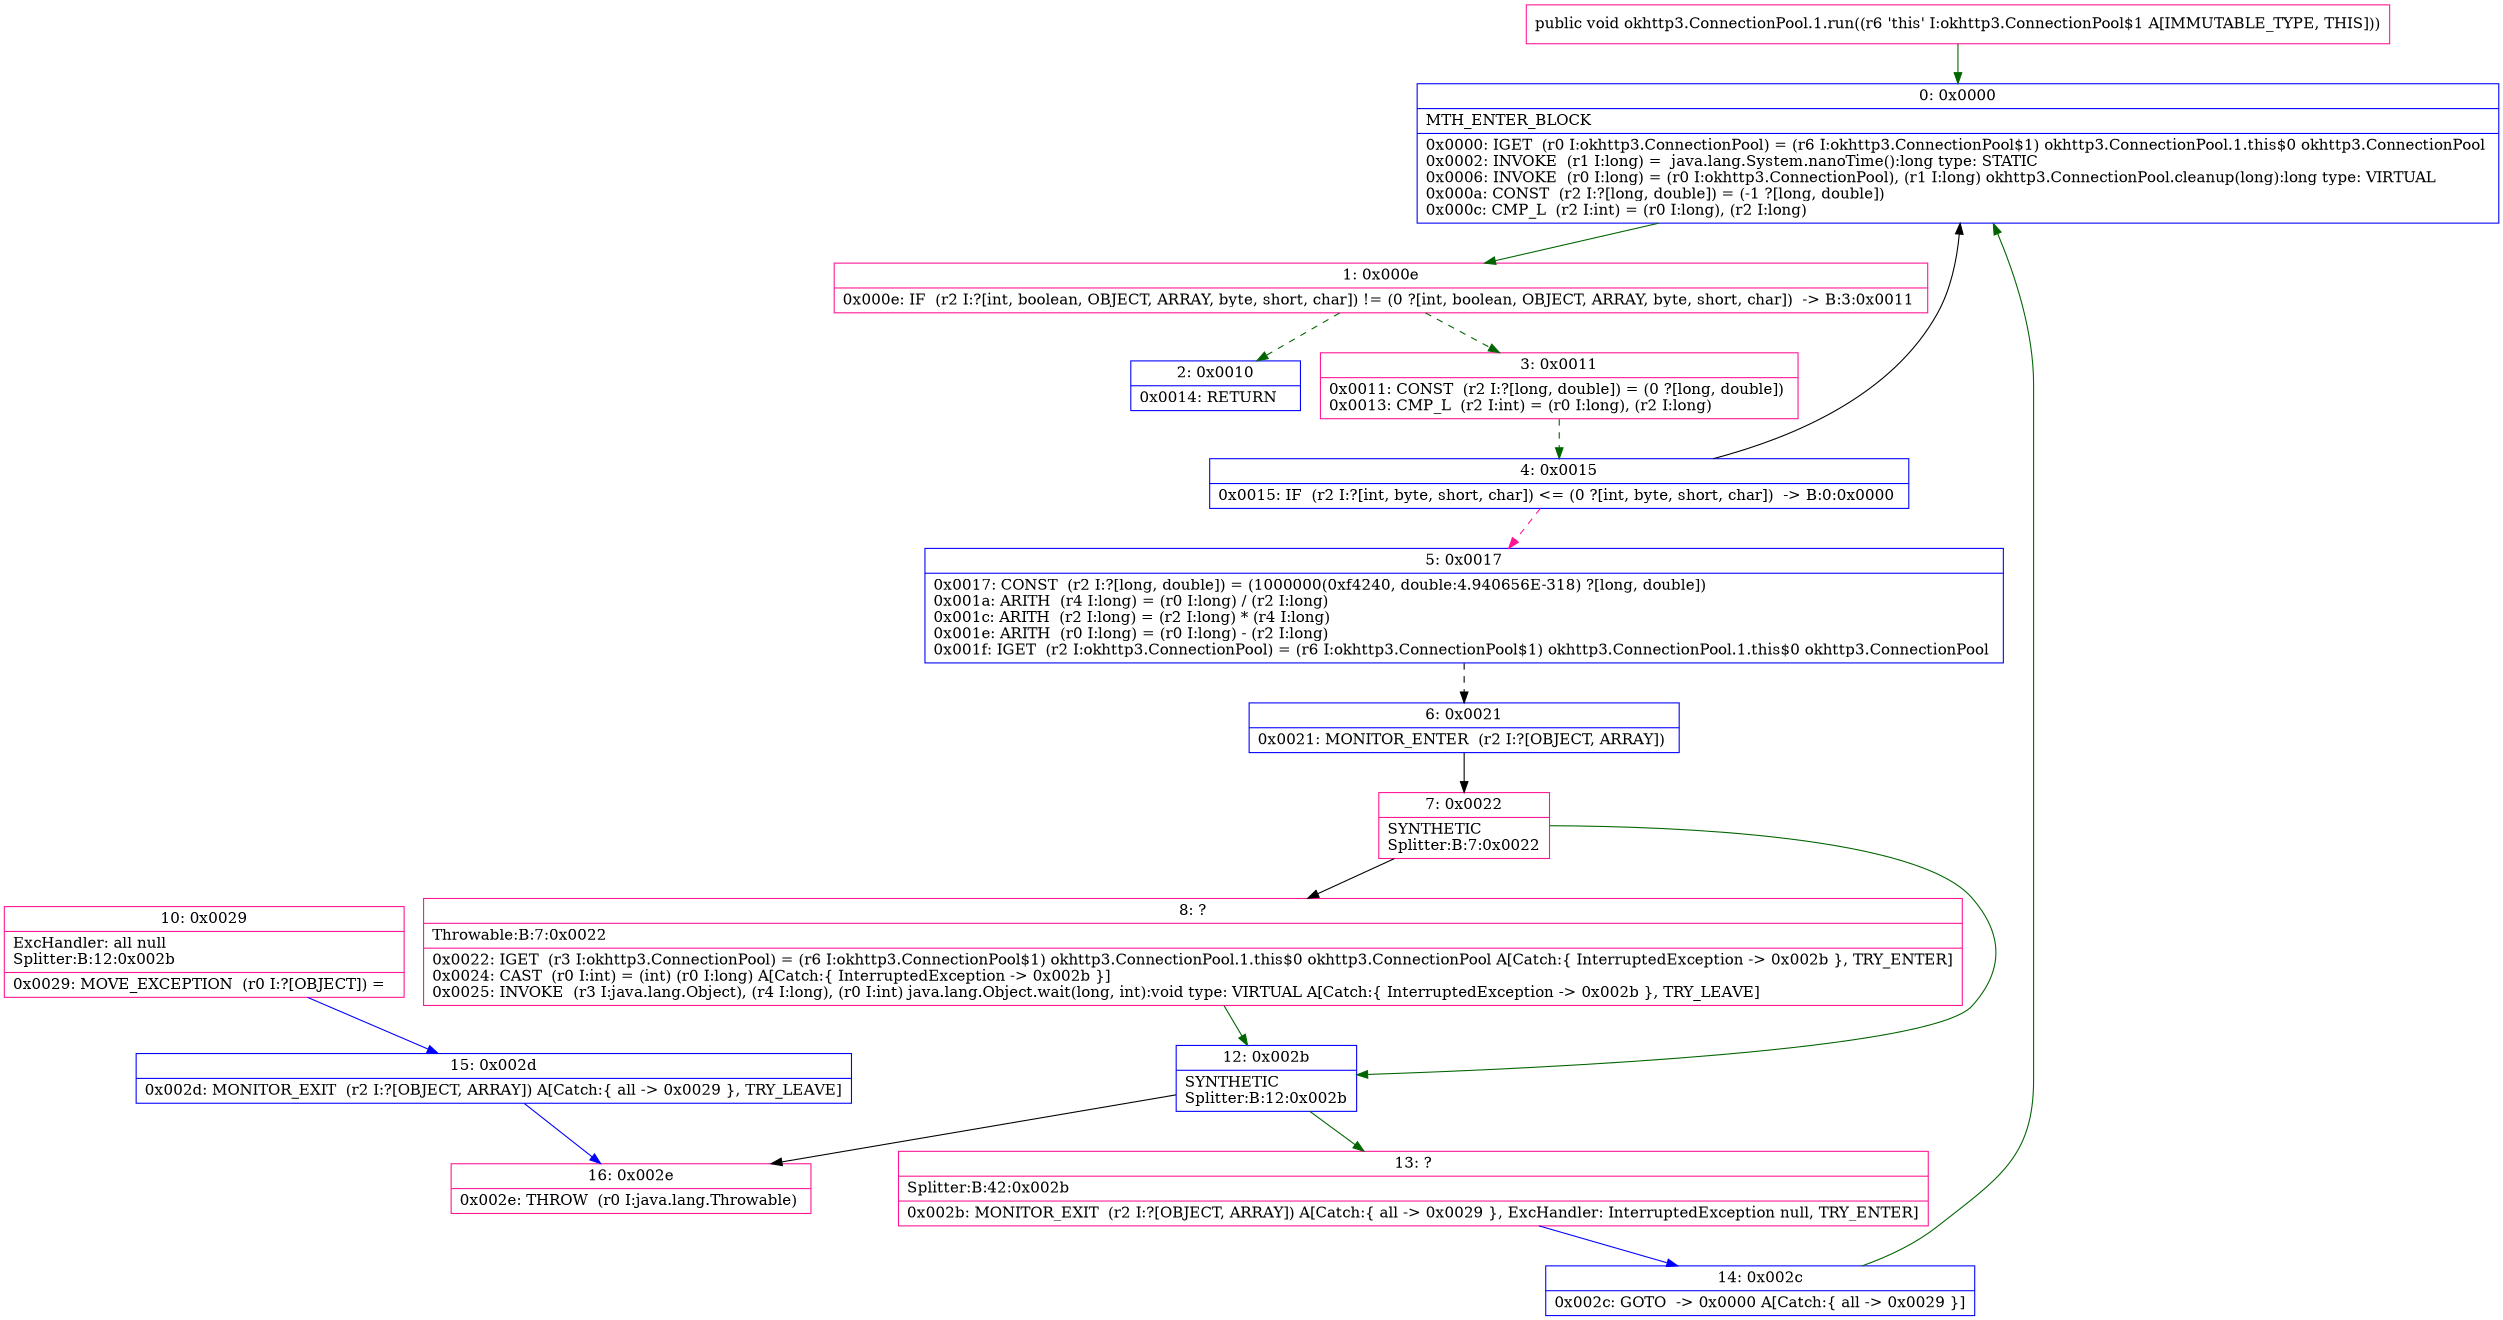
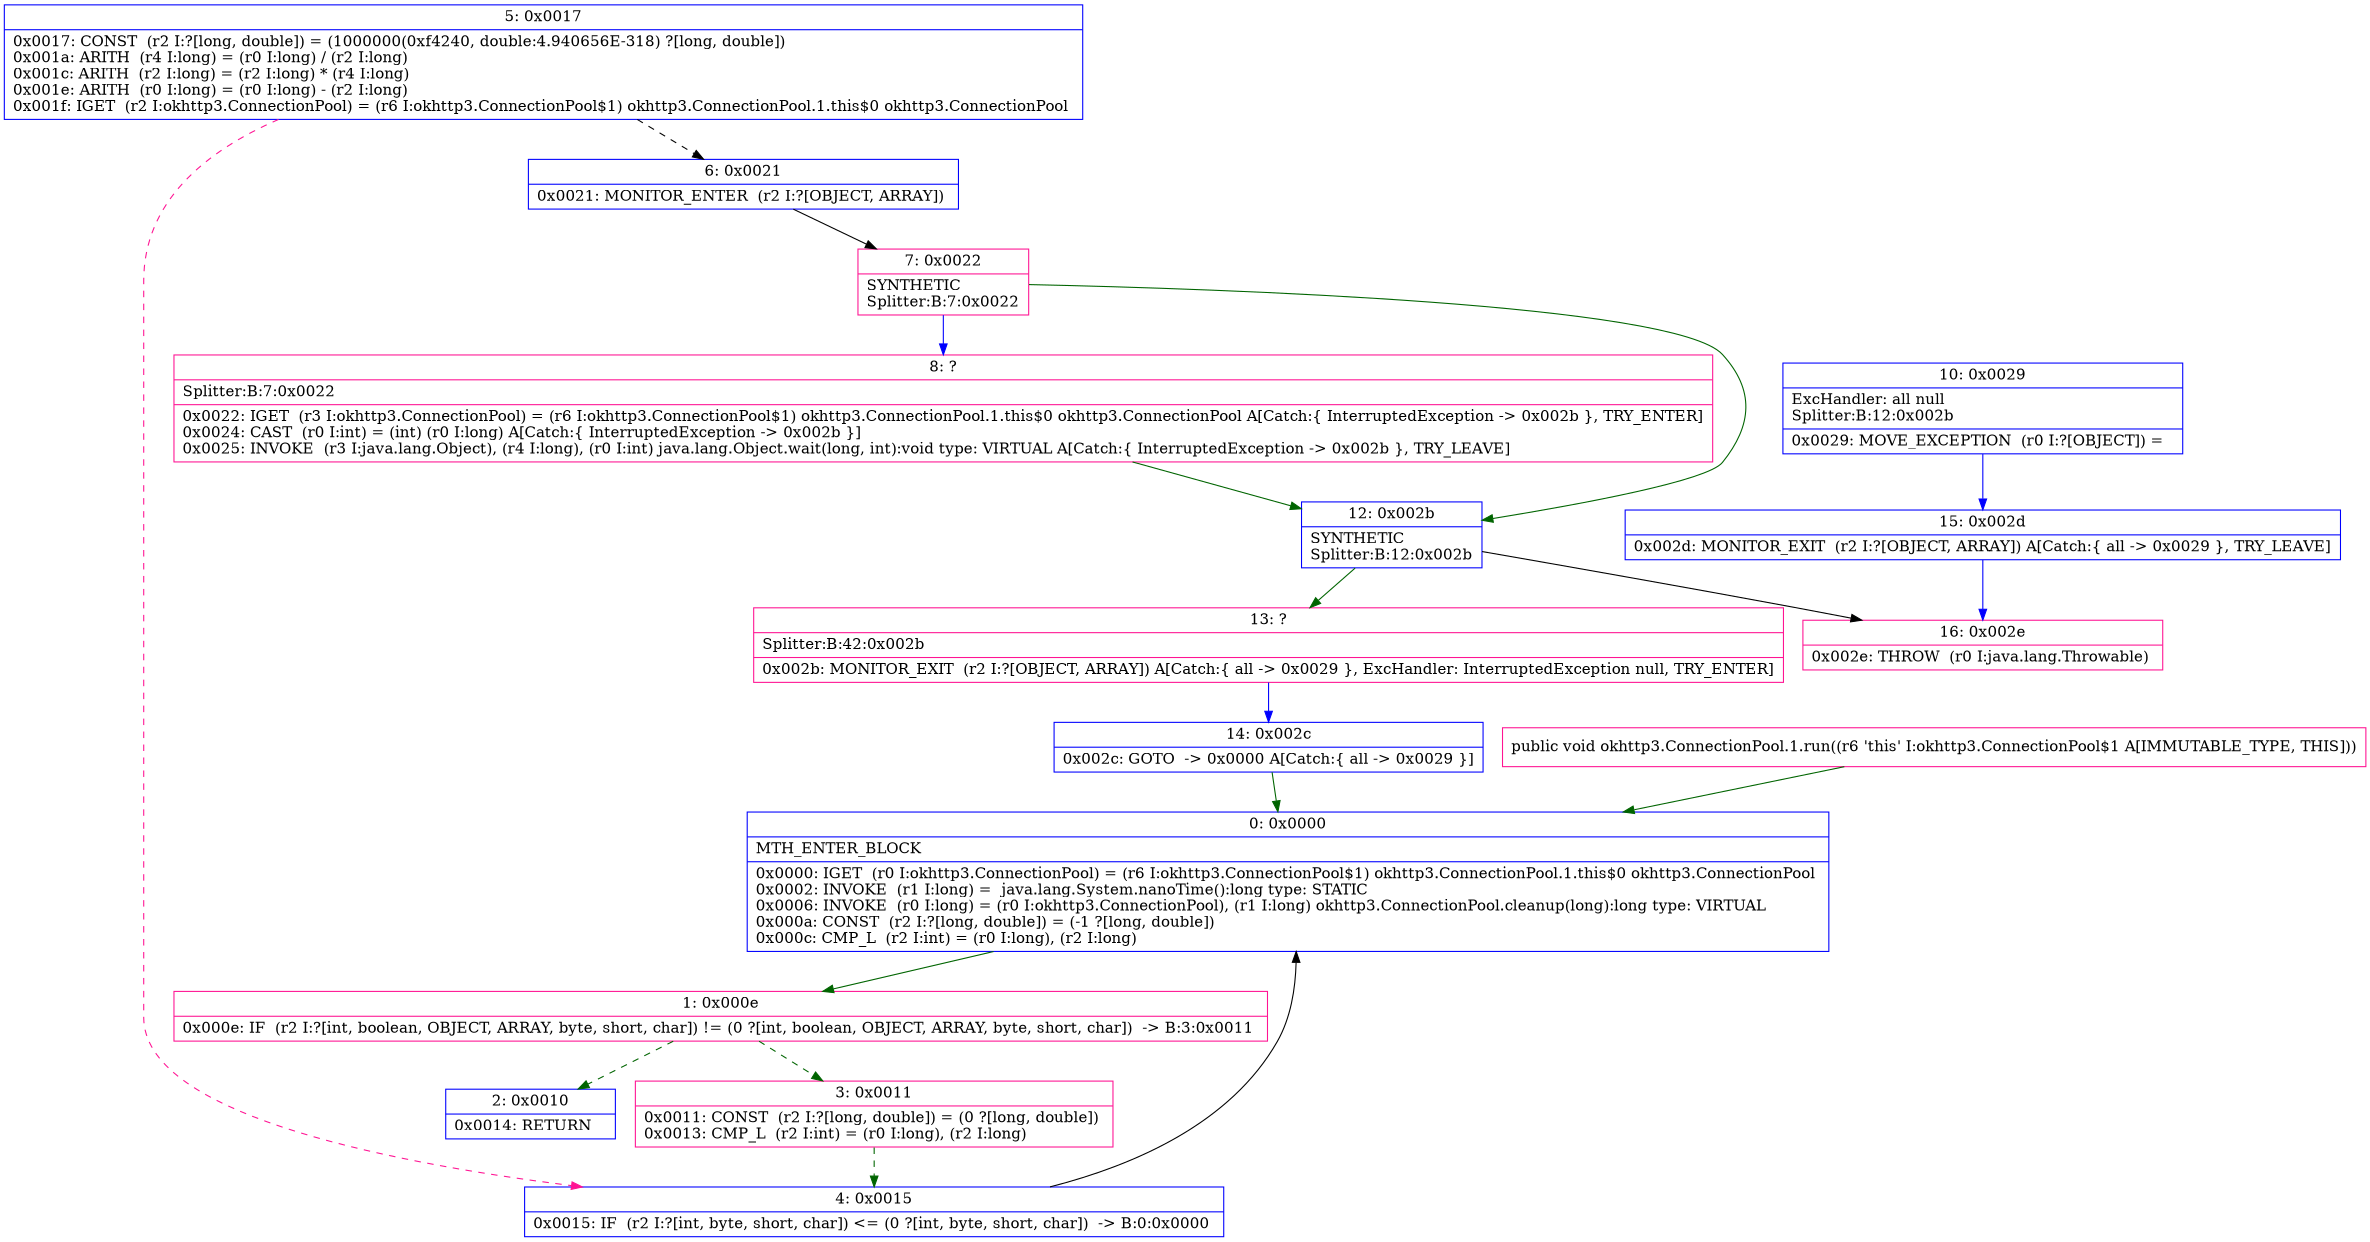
edge "4: 0x0015" -> "5: 0x0017": reversed
edge "7: 0x0022" -> "8: ?": color black -> blue
node "8: ?": text "Throwable:B:7:0x0022" -> "Splitter:B:7:0x0022"
node "10: 0x0029": color deeppink -> blue
